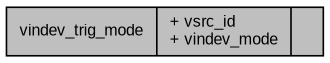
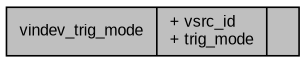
node "vindev_trig_mode": text "+ vindev_mode" -> "+ trig_mode"
